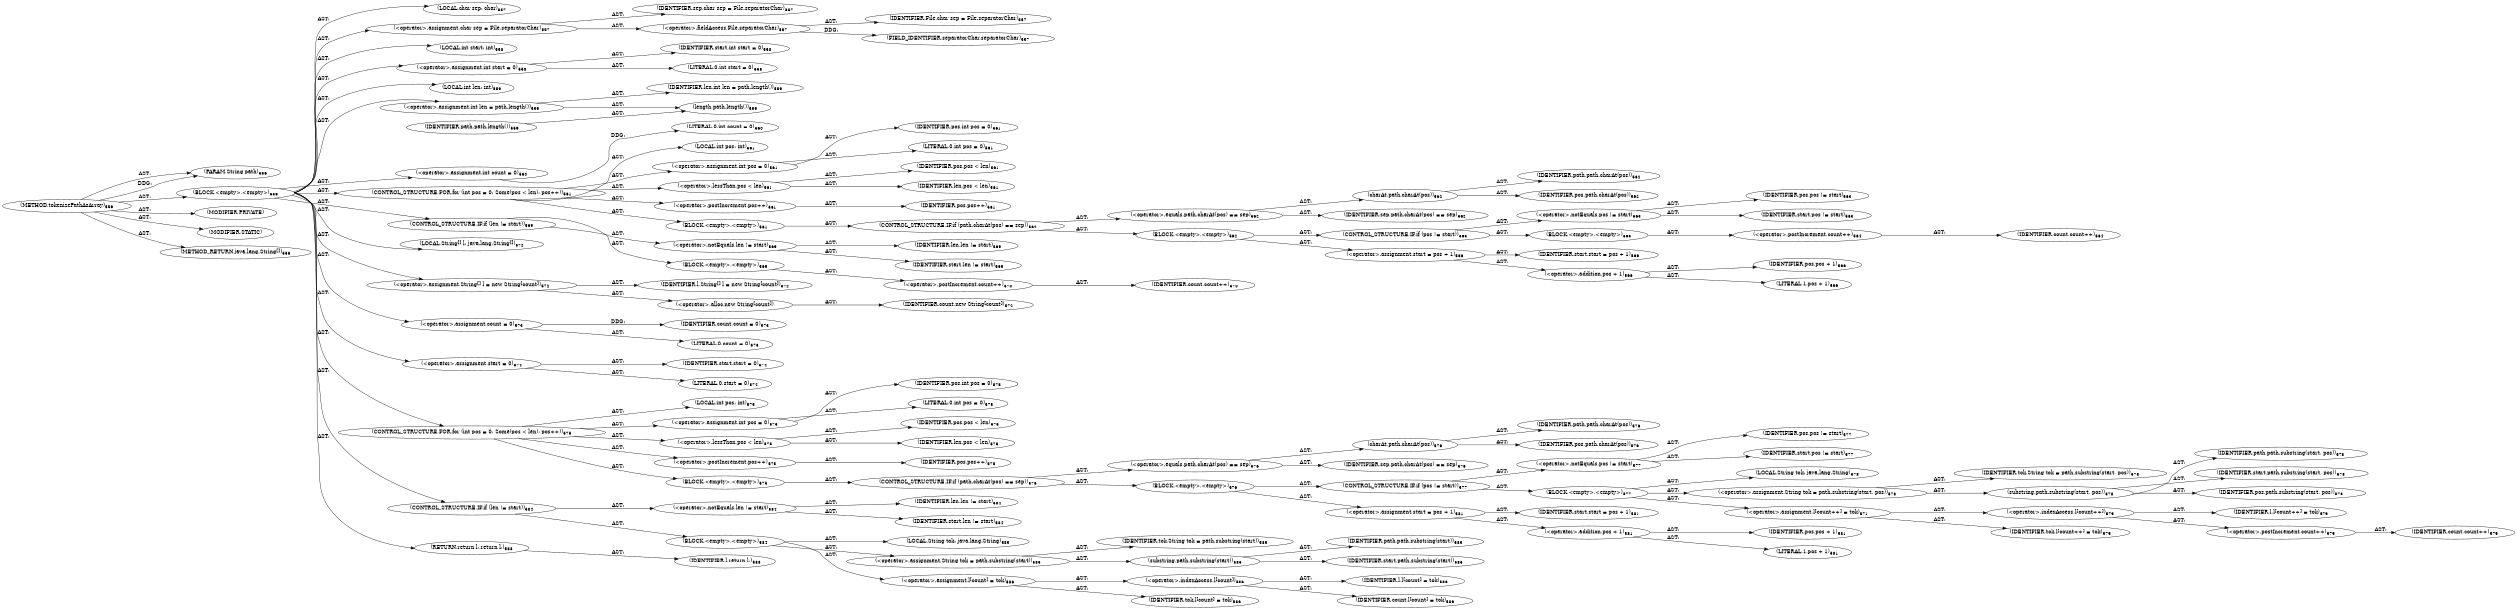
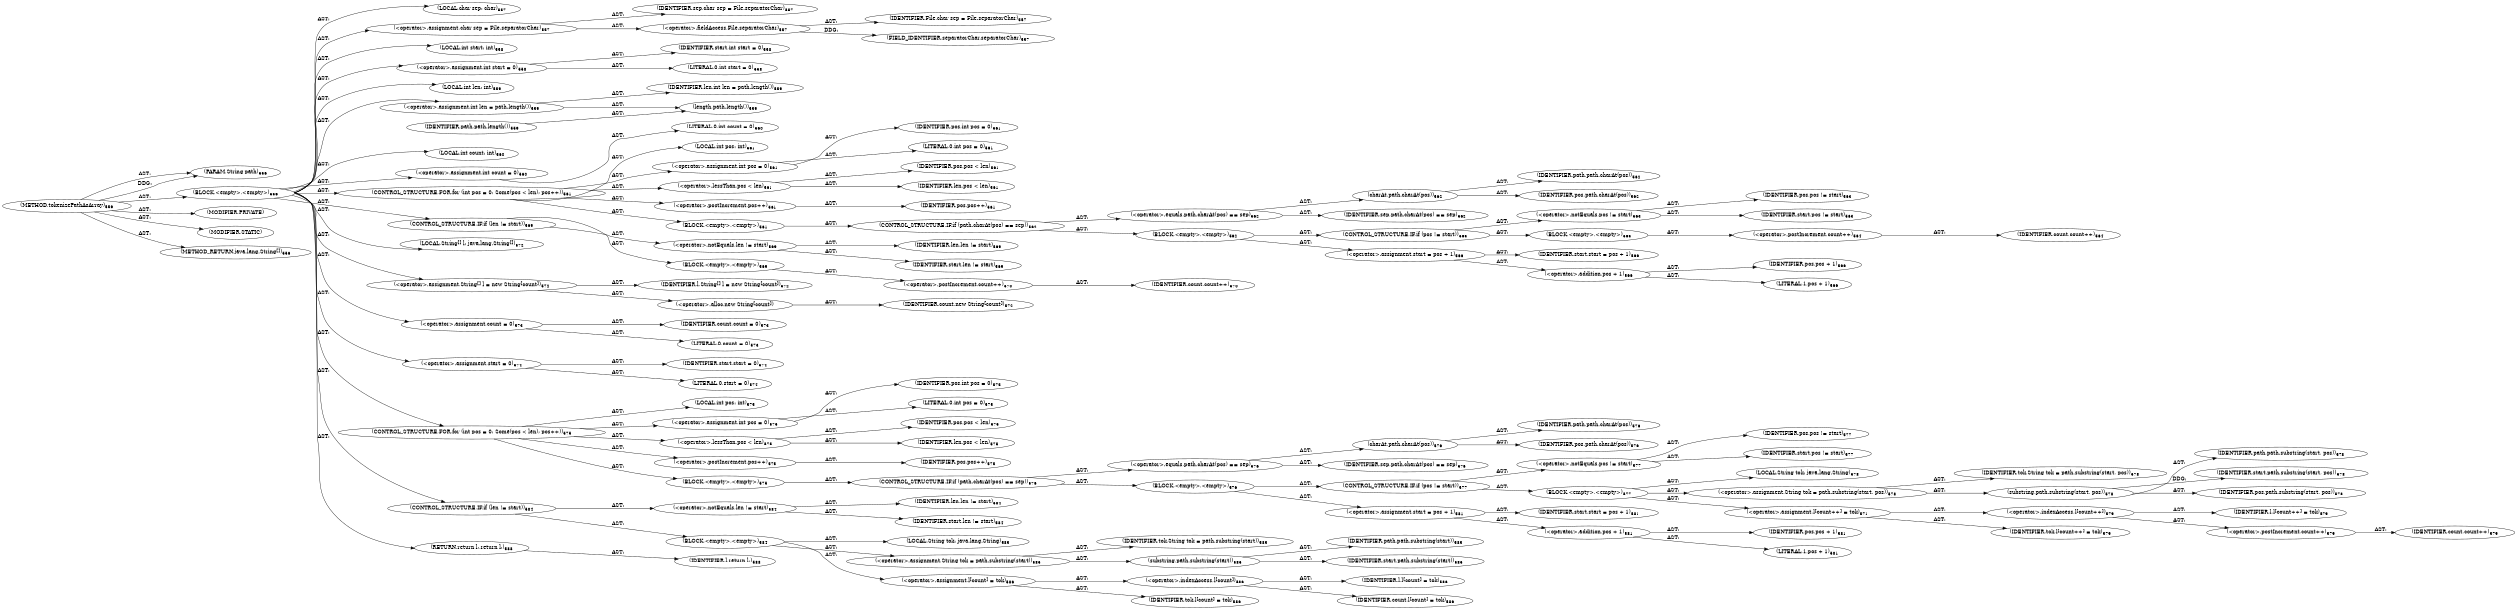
edge "(<operator>.assignment,int count = 0)" -> "(LITERAL,0,int count = 0)": label "DDG: " -> "AST: "
node "(LOCAL,int count: int)": added
edge "(<operator>.assignment,count = 0)" -> "(IDENTIFIER,count,count = 0)": label "DDG: " -> "AST: "
edge "(substring,path.substring(start, pos))" -> "(IDENTIFIER,start,path.substring(start, pos))": label "AST: " -> "DDG: "
